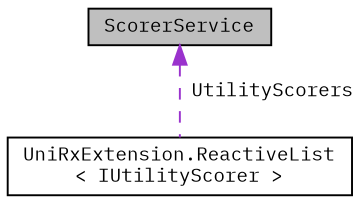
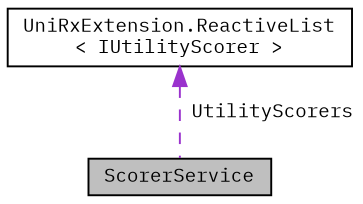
edge "UniRxExtension.ReactiveList < IUtilityScorer >" -> "ScorerService": reversed
